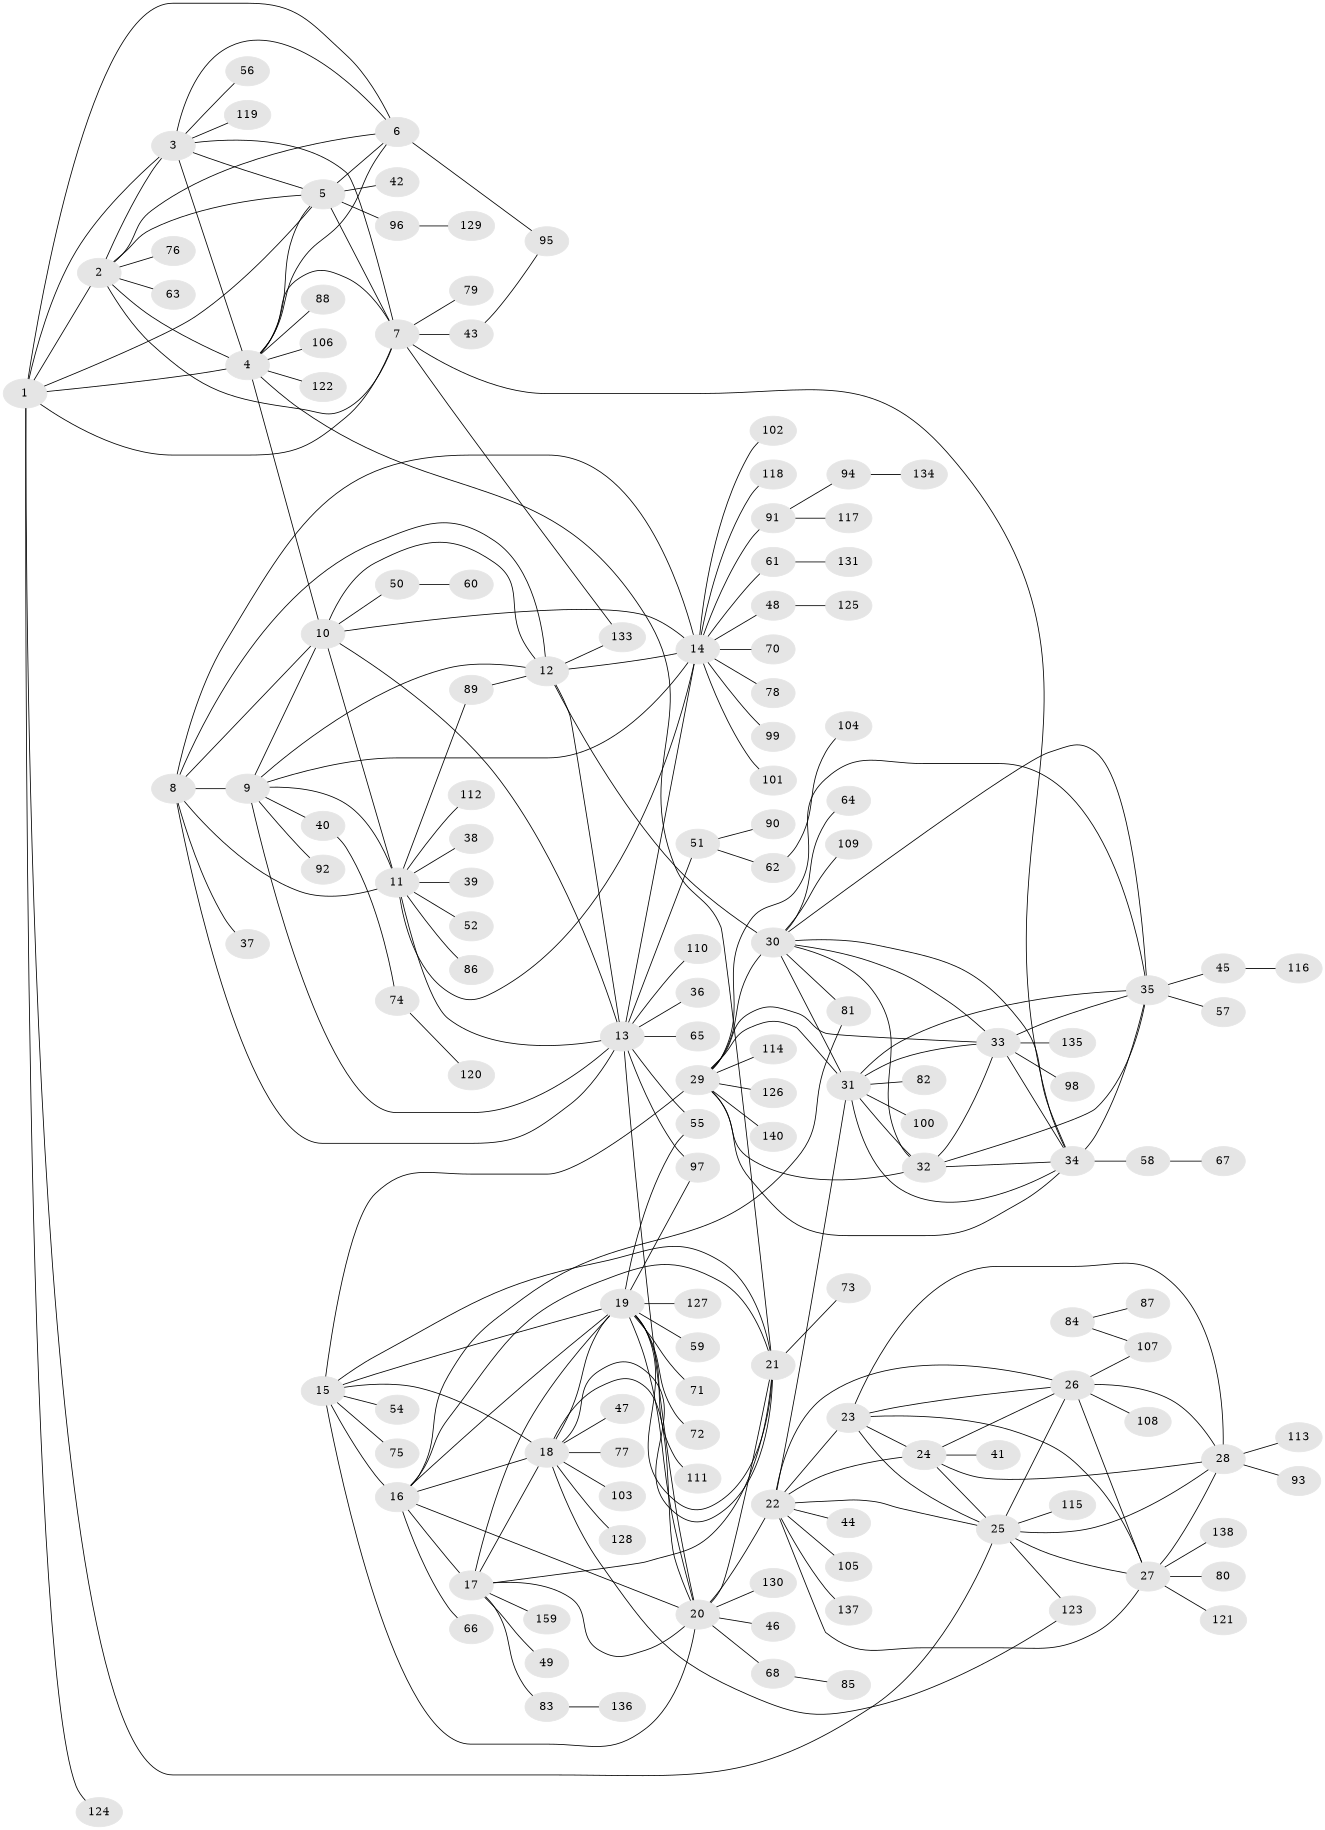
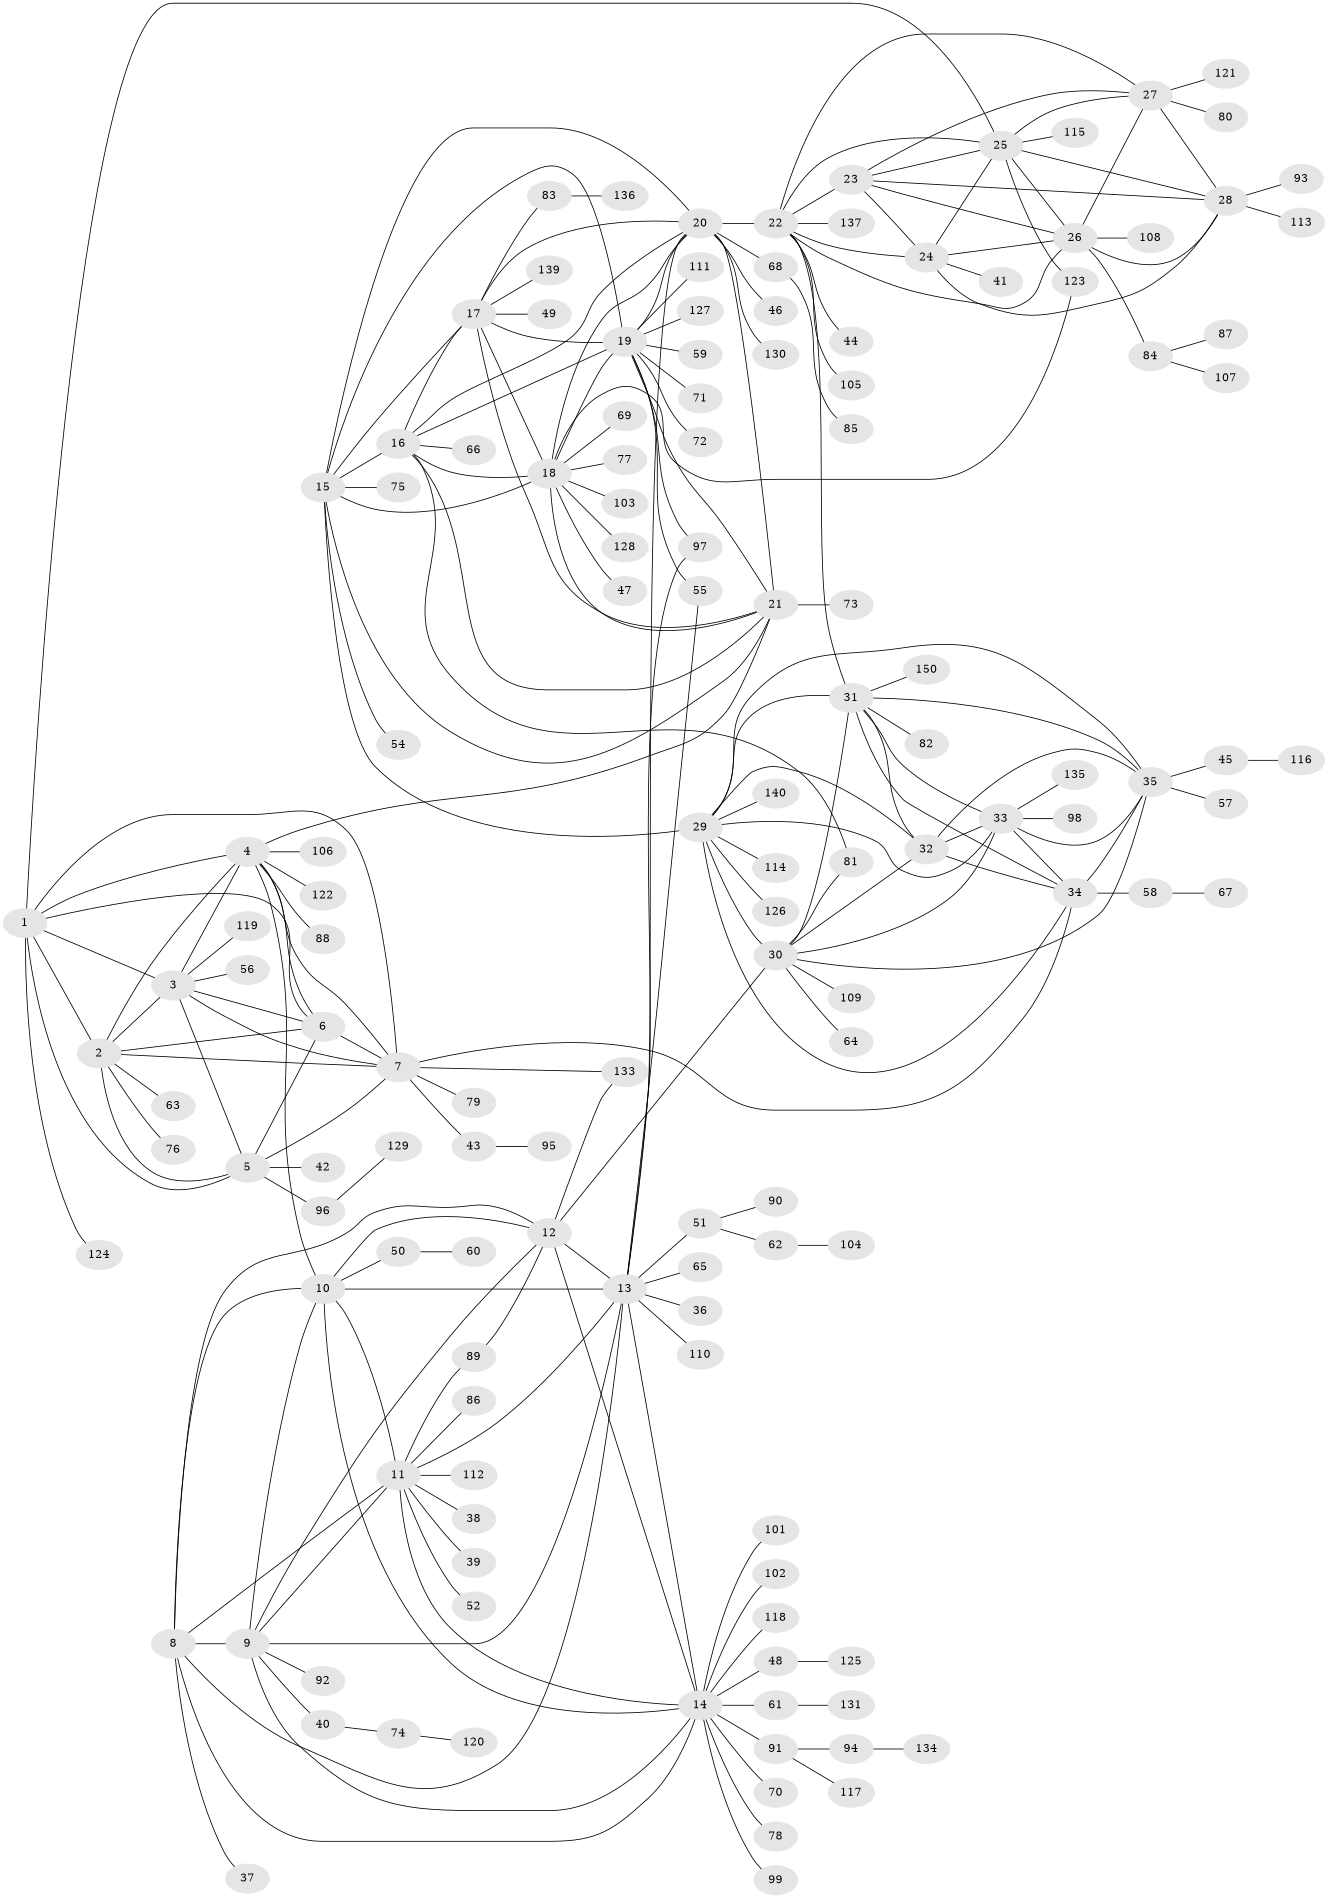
edge "6" -- "95": now "6" -- "7"
edge "5" -- "4": removed
edge "17" -- "15": added
node "69": added
edge "30" -- "34": removed
node "100": label "100" -> "150"
edge "107" -- "26": now "84" -- "26"
node "138": removed
node "159": label "159" -> "139"
